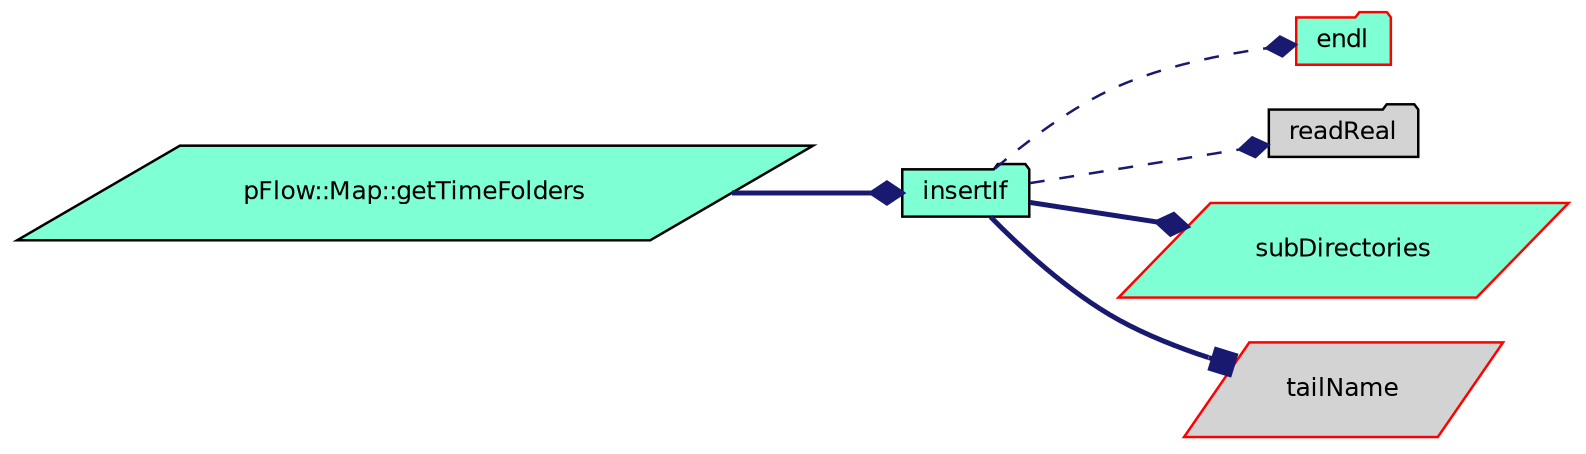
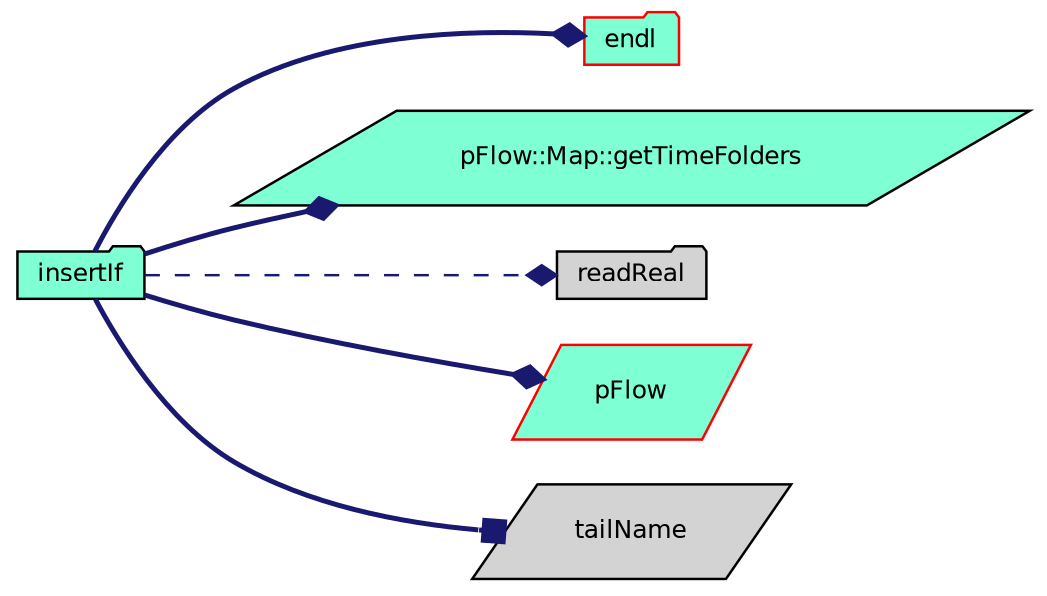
edge "insertIf" -> "endl": style dashed -> bold
edge "pFlow::Map::getTimeFolders" -> "insertIf": reversed
node "subDirectories": label "subDirectories" -> "pFlow"
node "tailName": color red -> black
